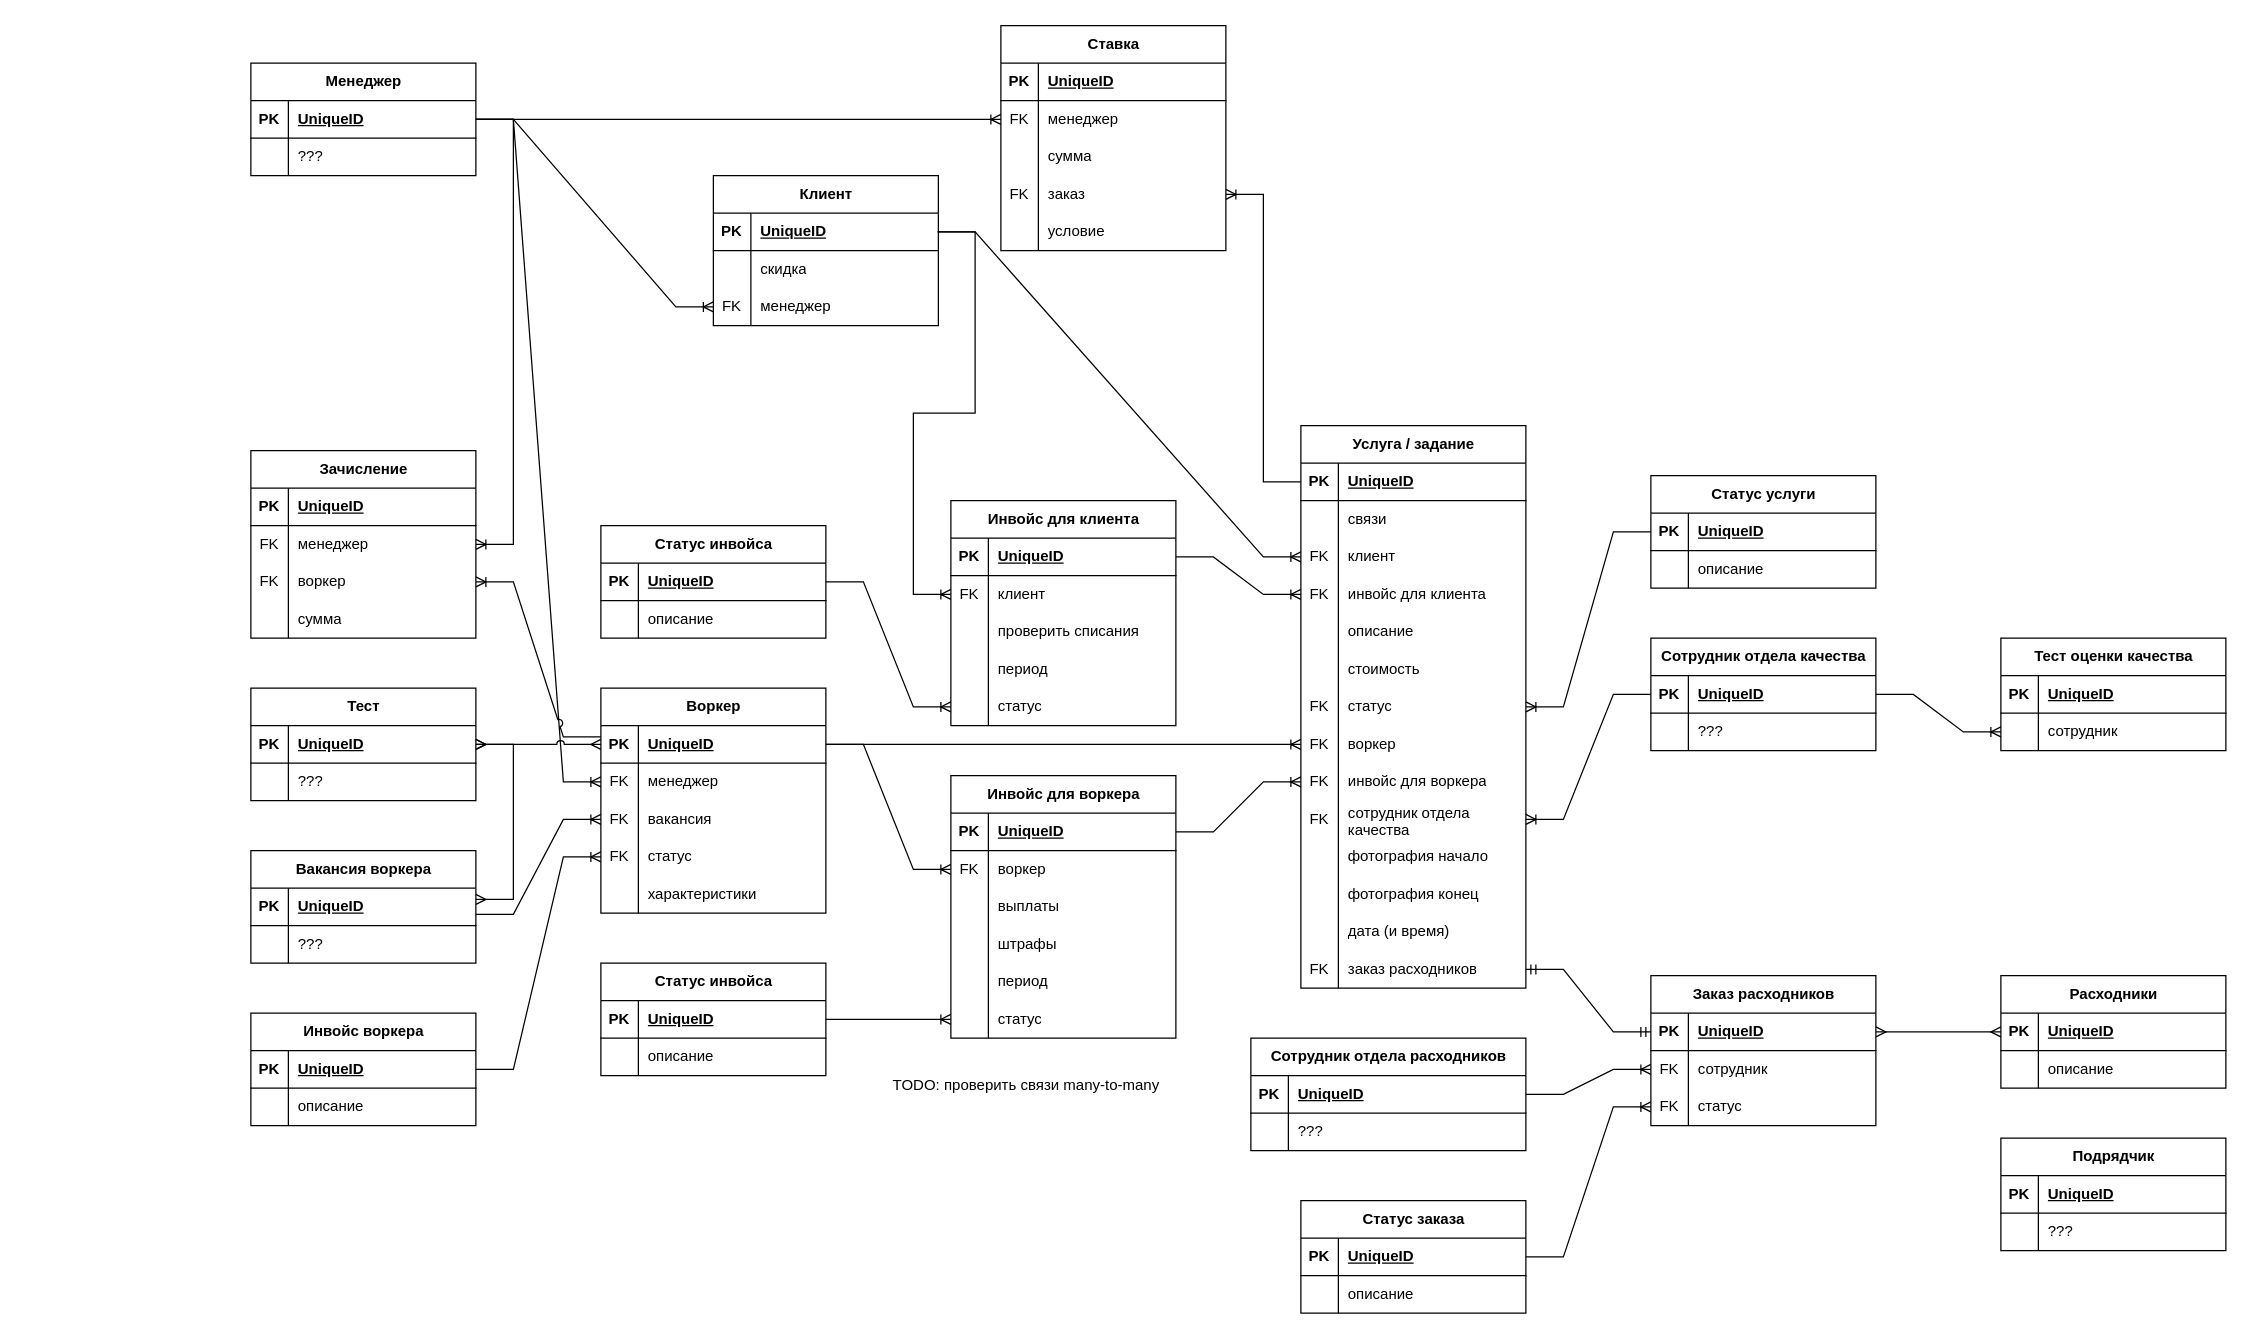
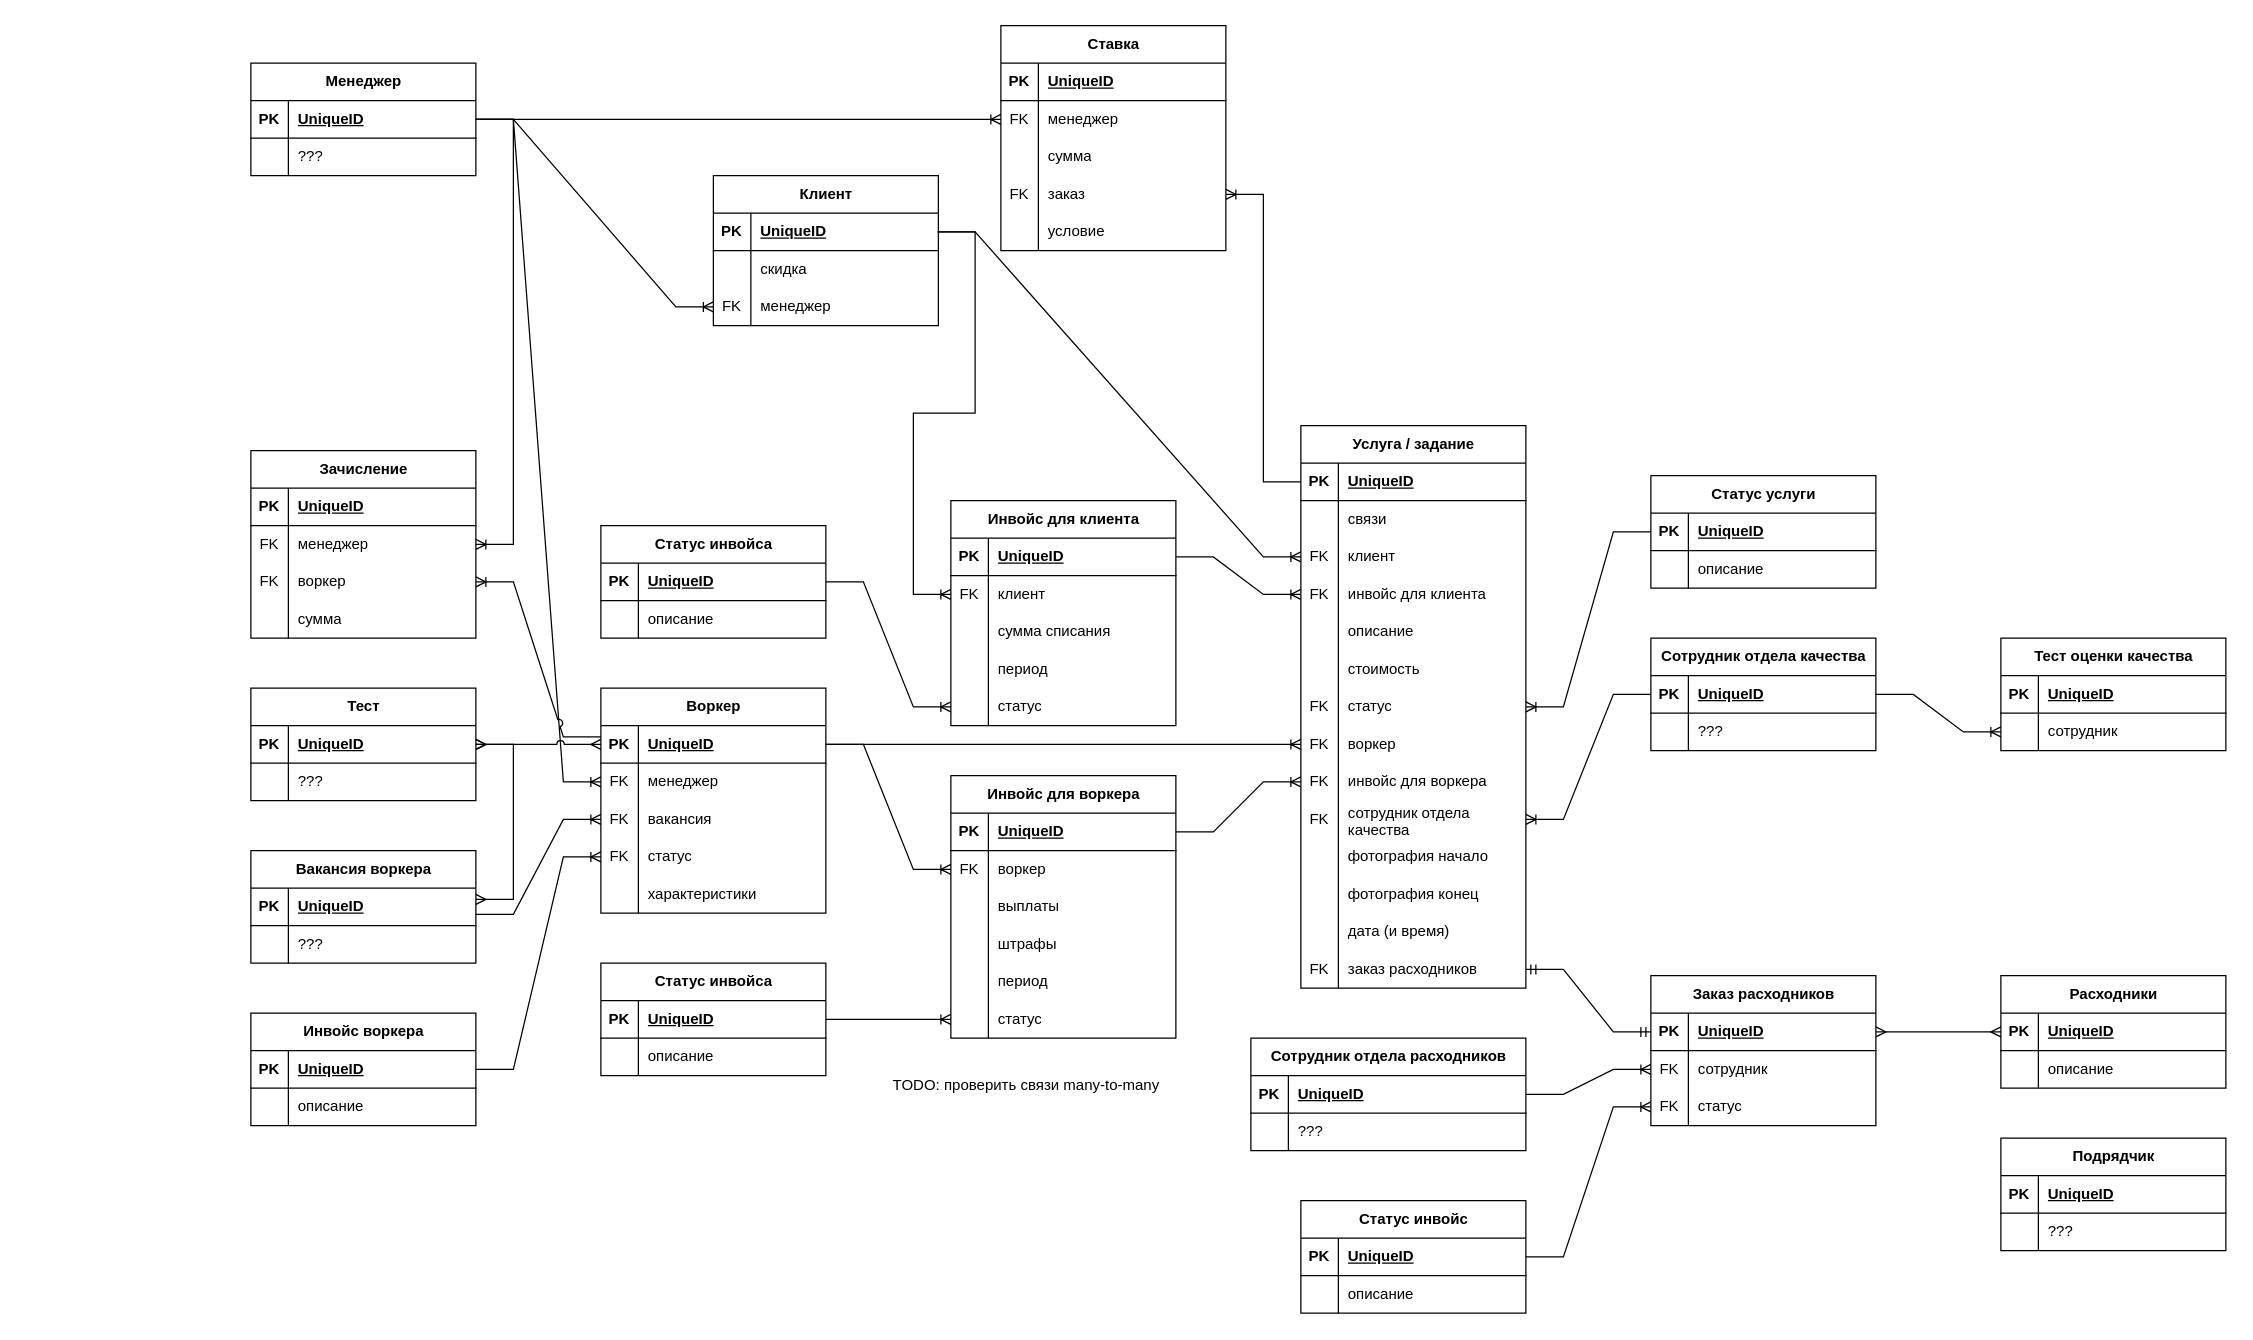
node "проверить списания": label "проверить списания" -> "сумма списания"
node "Статус заказа": label "Статус заказа" -> "Статус инвойс"
